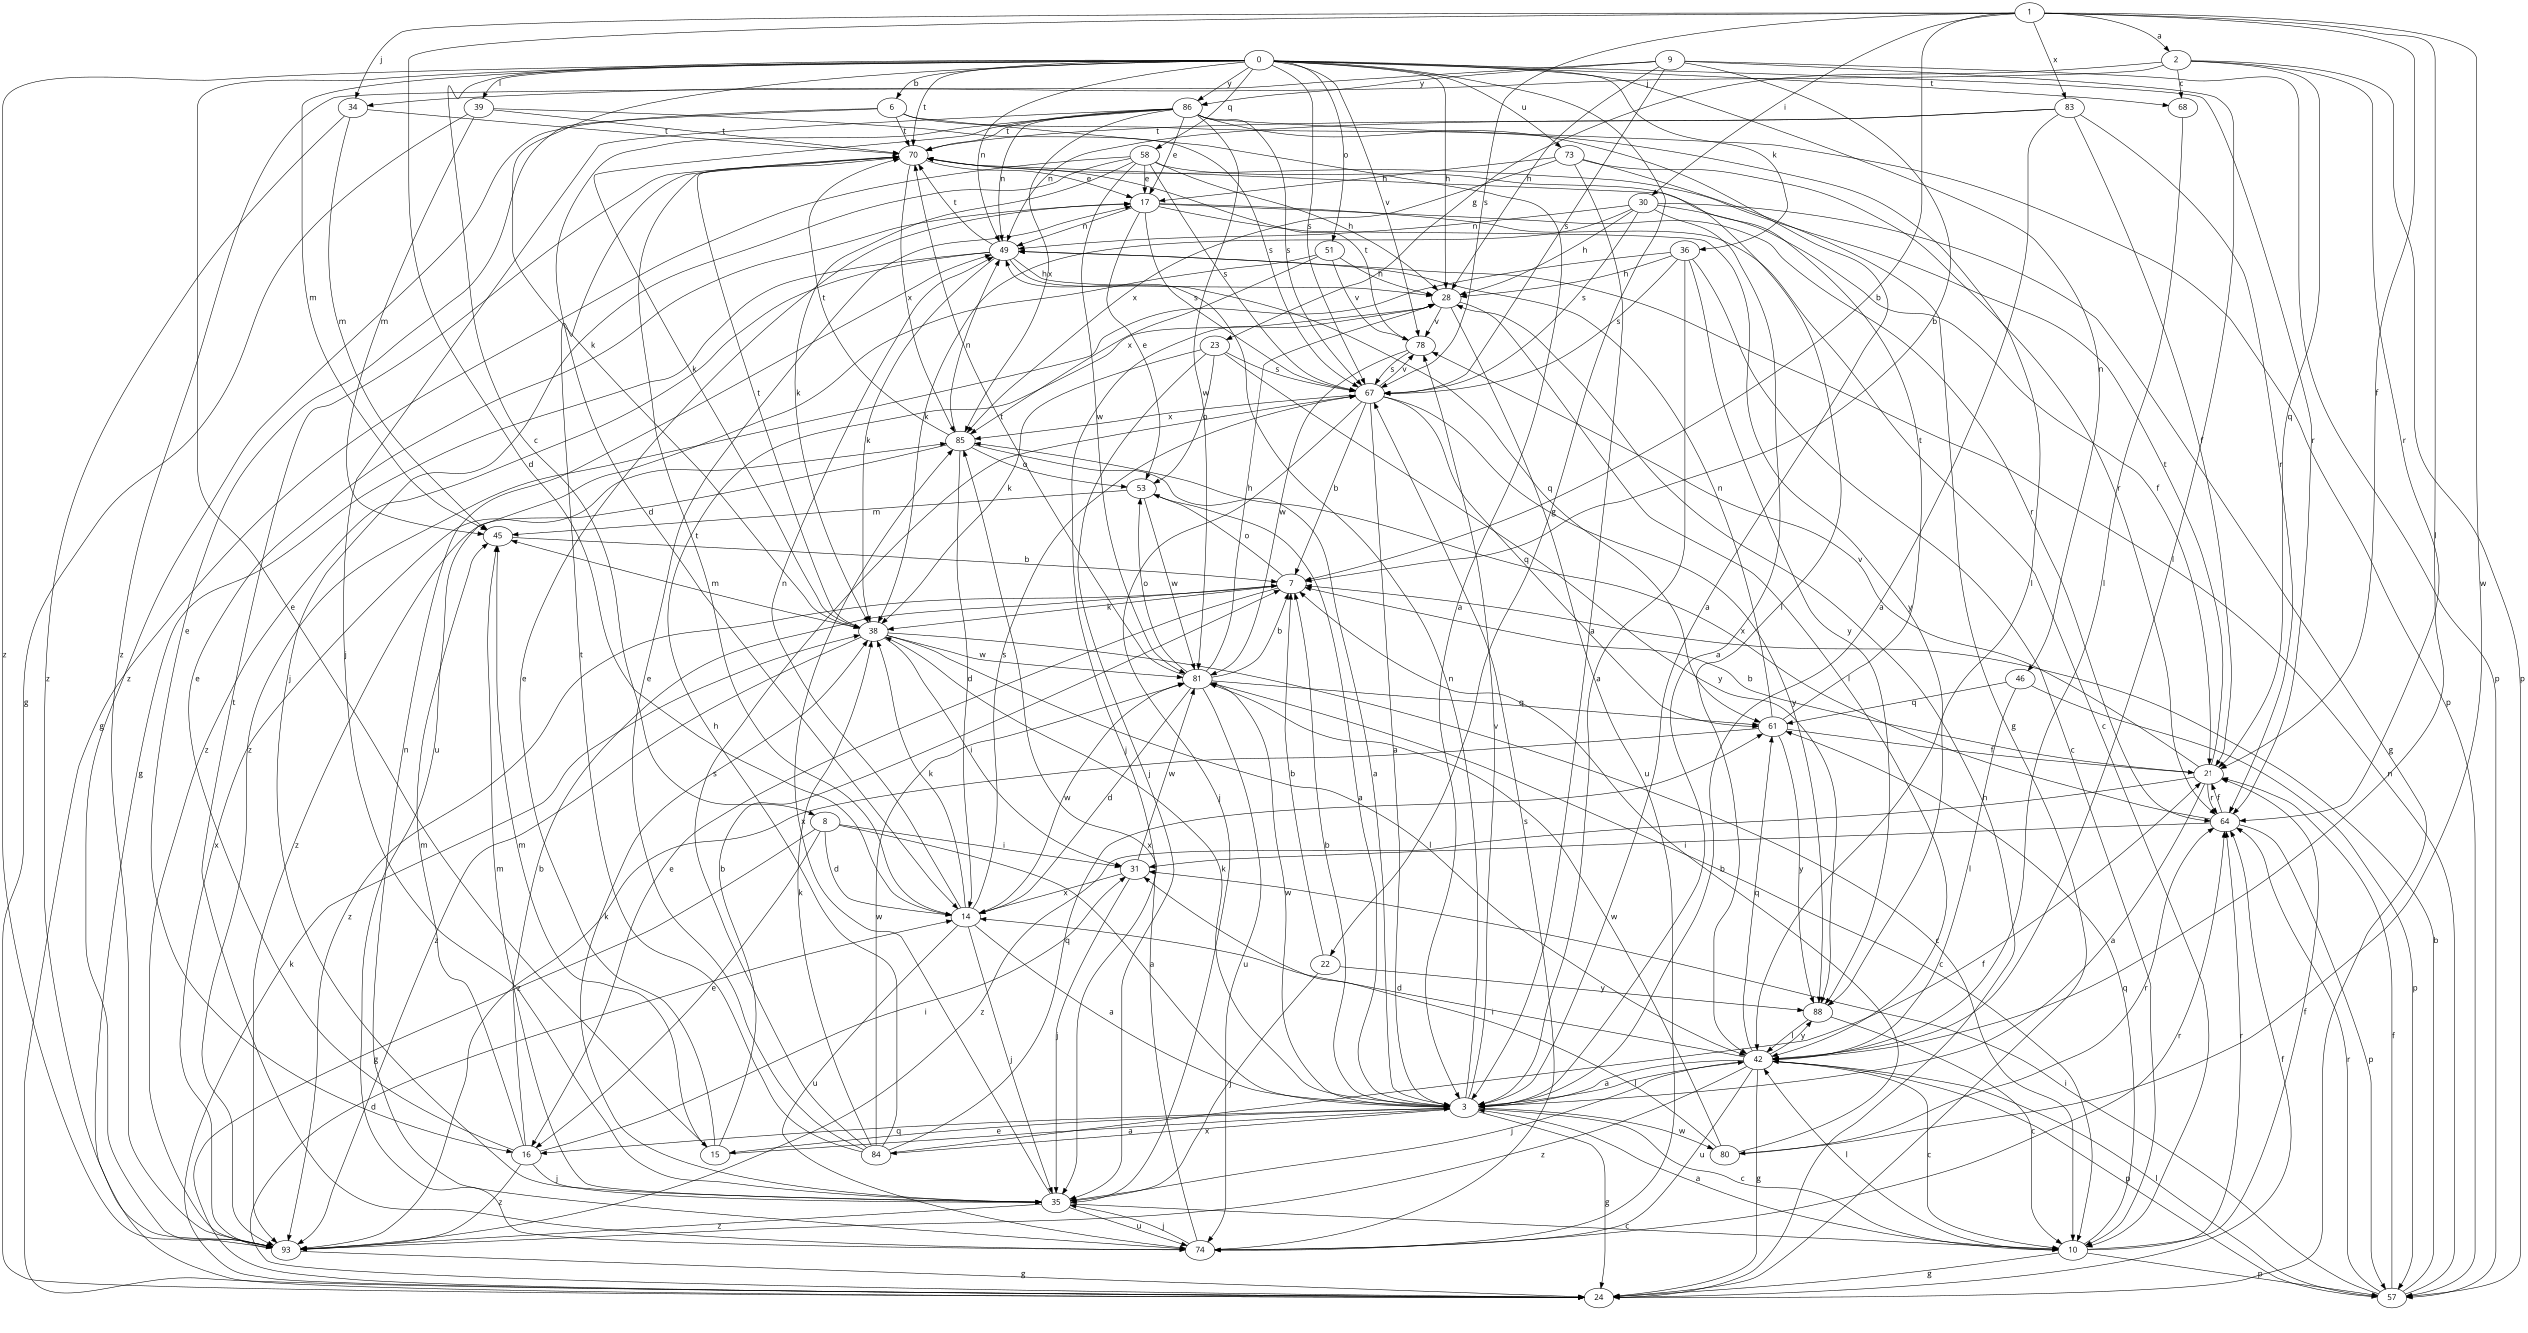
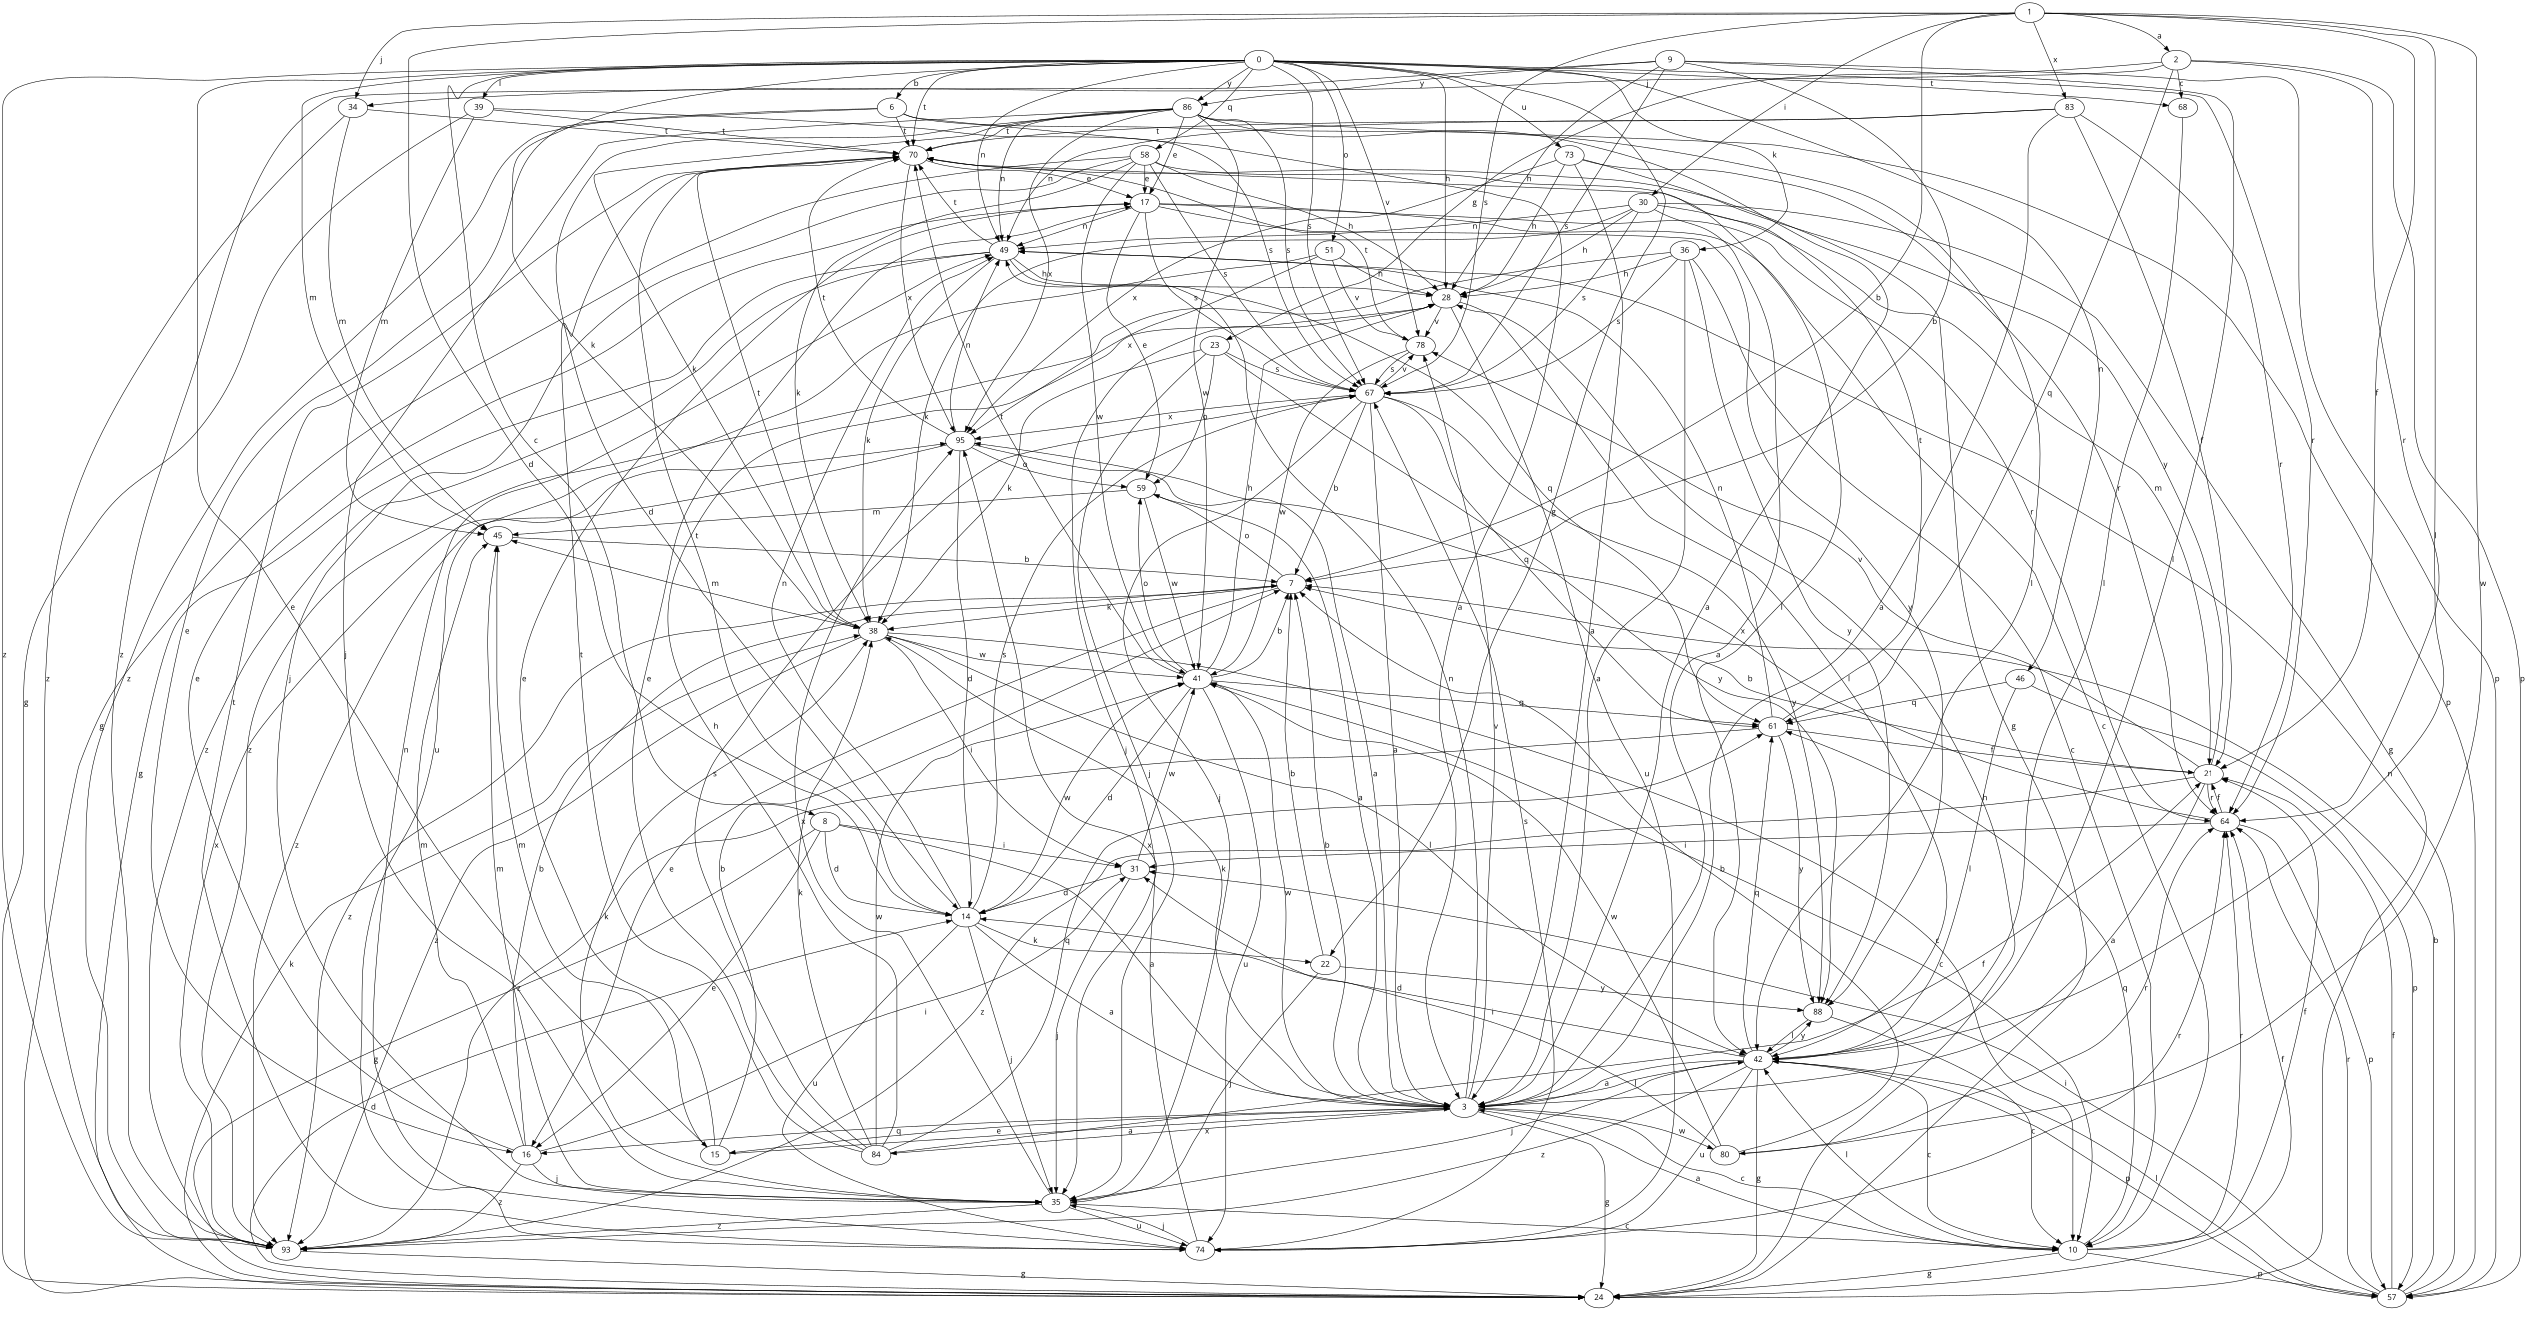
edge "73" -> "17": now "73" -> "28"
edge "2" -> "21": now "2" -> "61"
node "85": label "85" -> "95"
edge "21" -> "70": label "t" -> "y"
node "53": label "53" -> "59"
edge "30" -> "21": label "f" -> "m"
node "81": label "81" -> "41"
edge "14" -> "38": now "14" -> "22"
edge "31" -> "14": label "x" -> "d"
